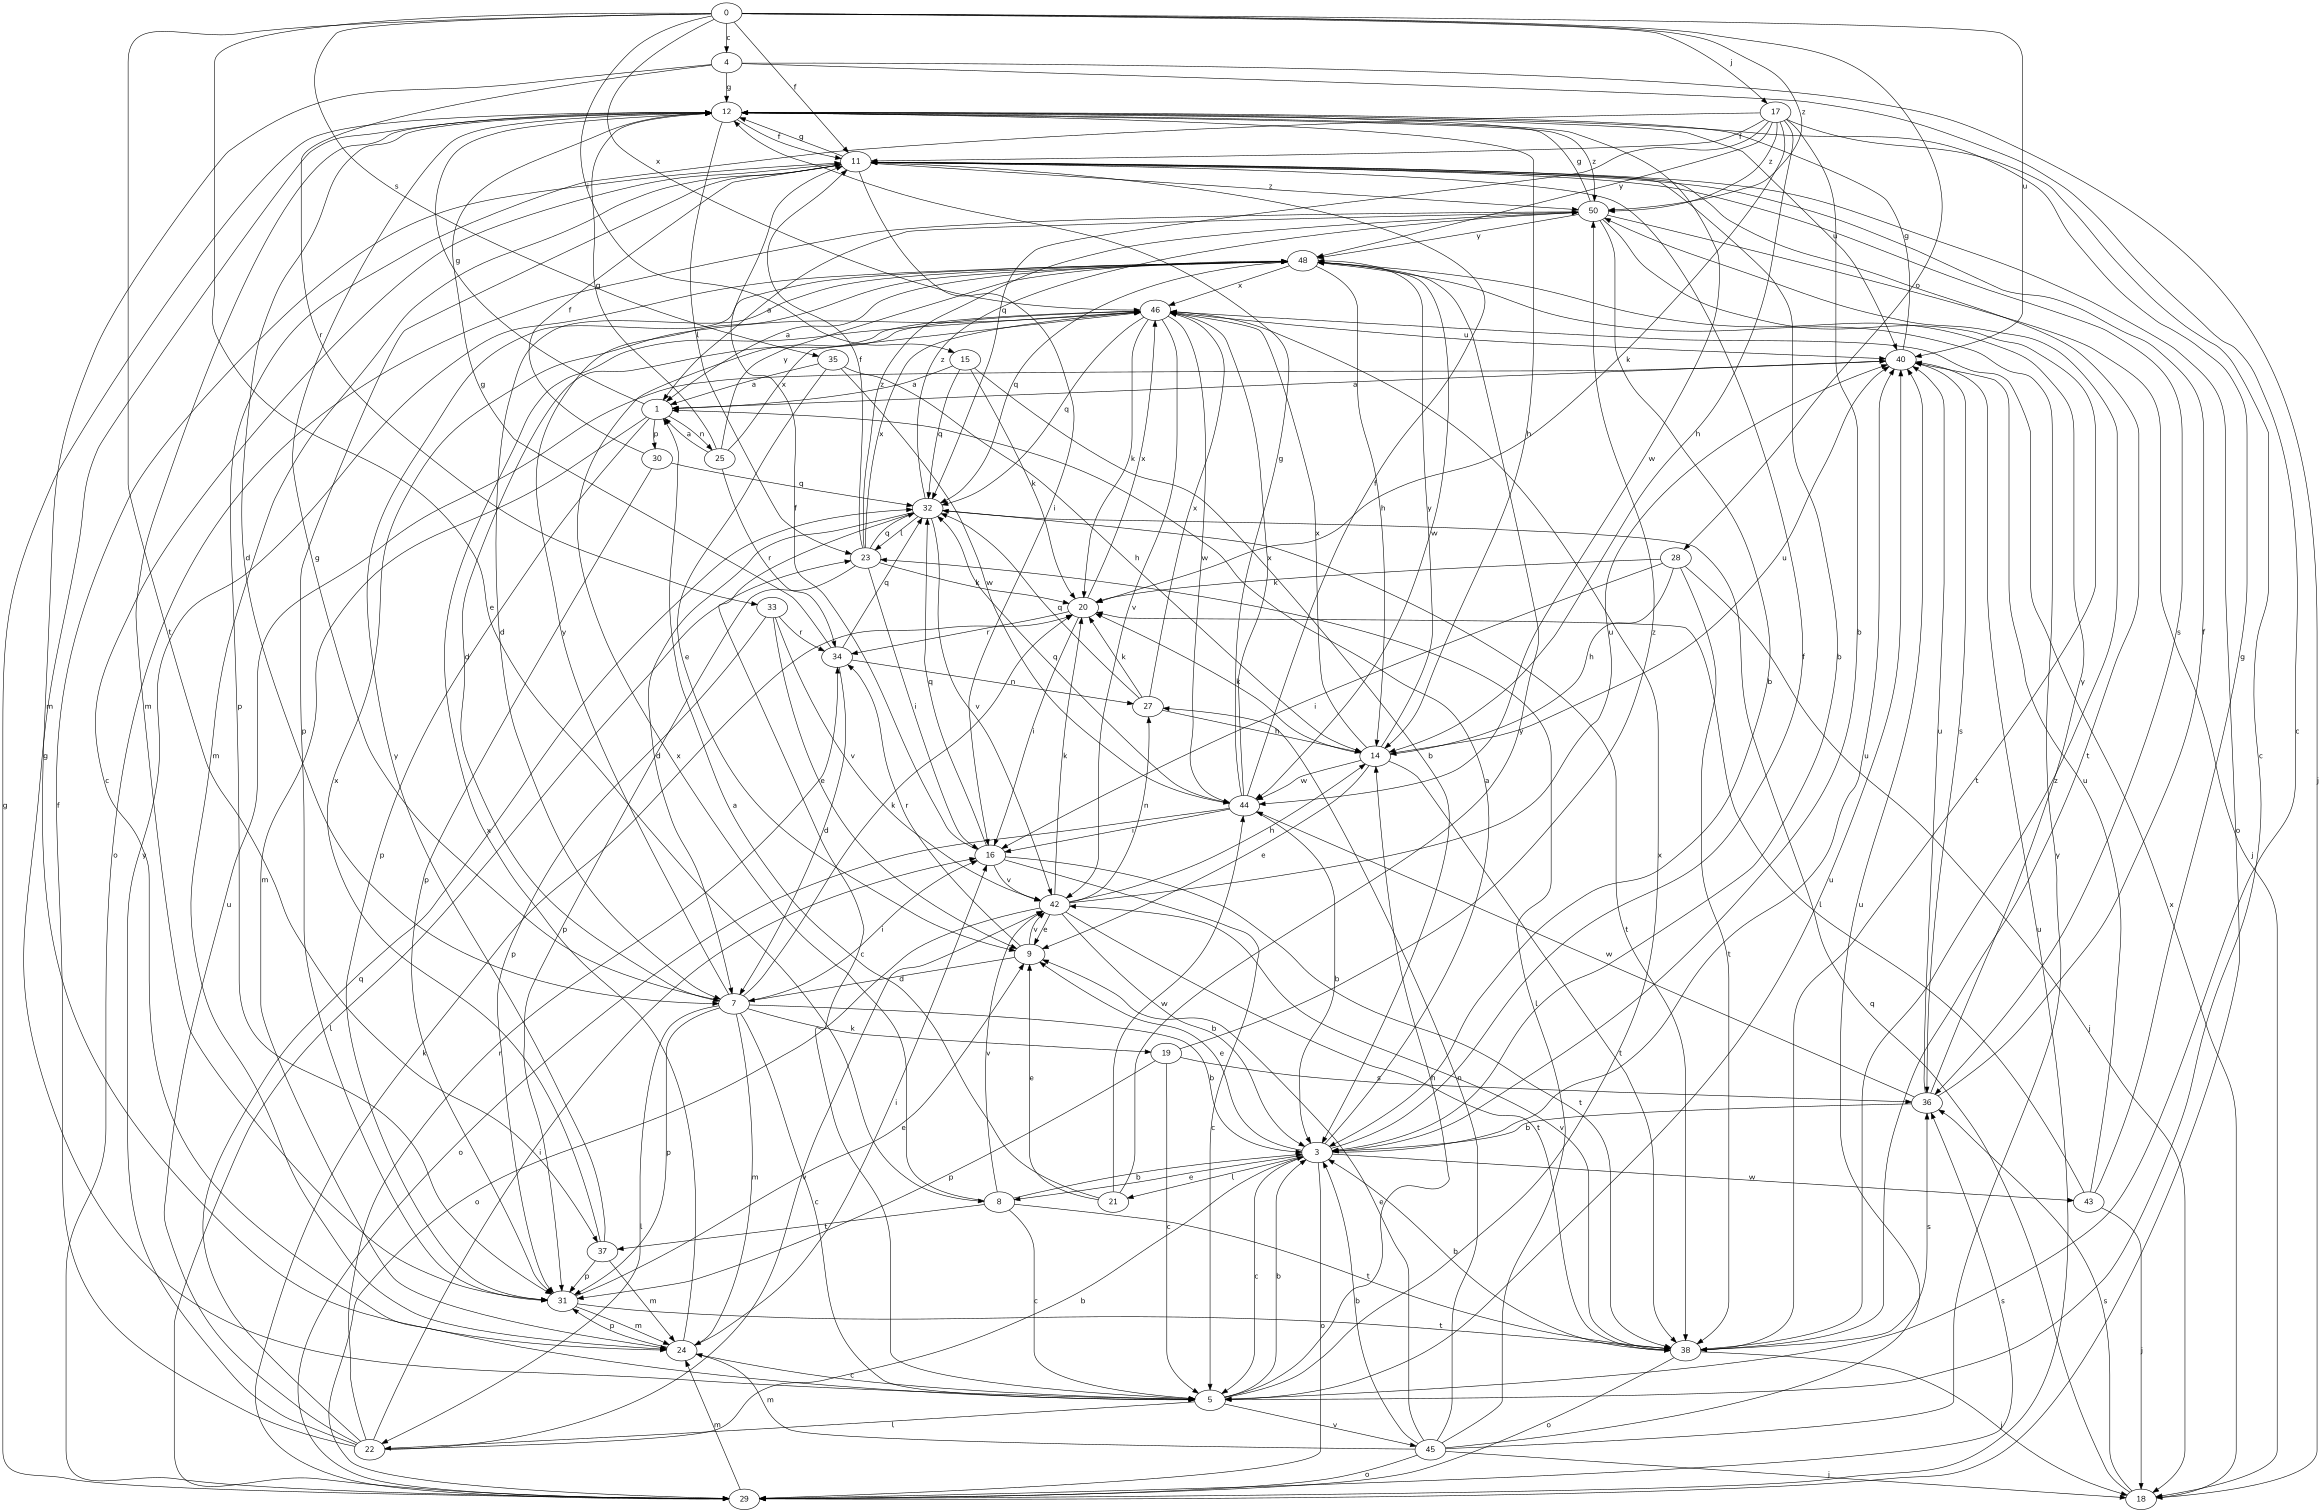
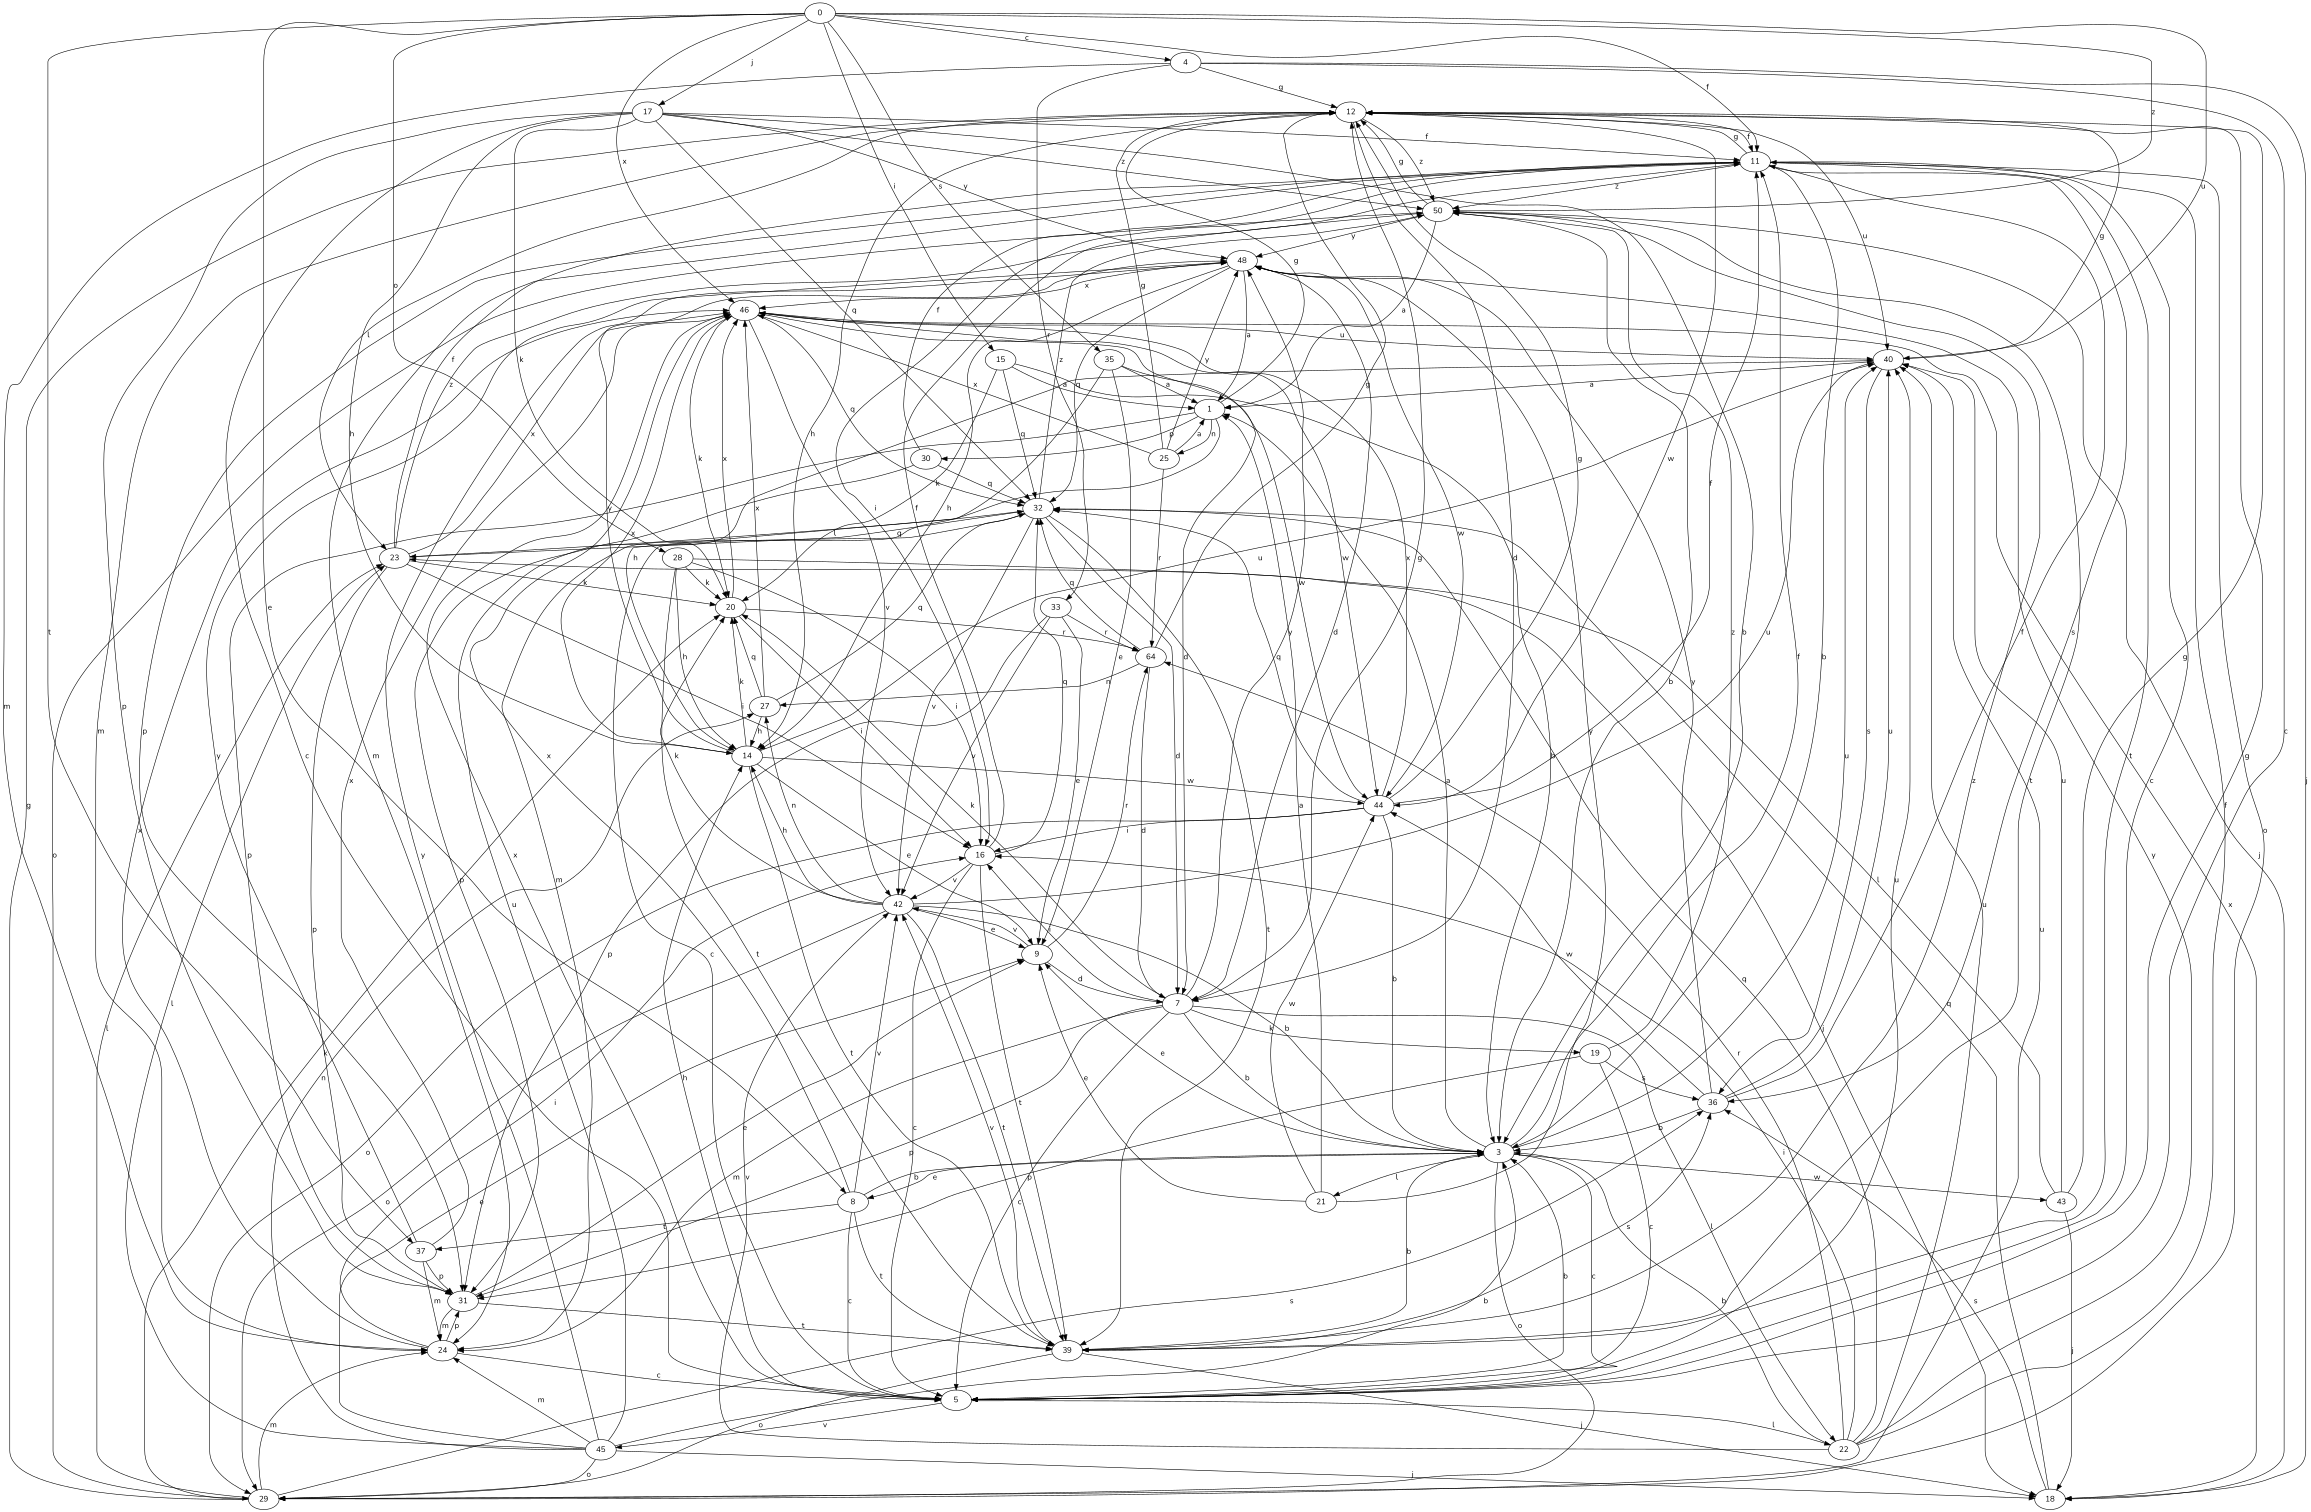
edge "12" -> "31": now "12" -> "24"
node "34": label "34" -> "64"
edge "27" -> "20": label "k" -> "q"
edge "43" -> "20": now "43" -> "23"
node "38": label "38" -> "39"
